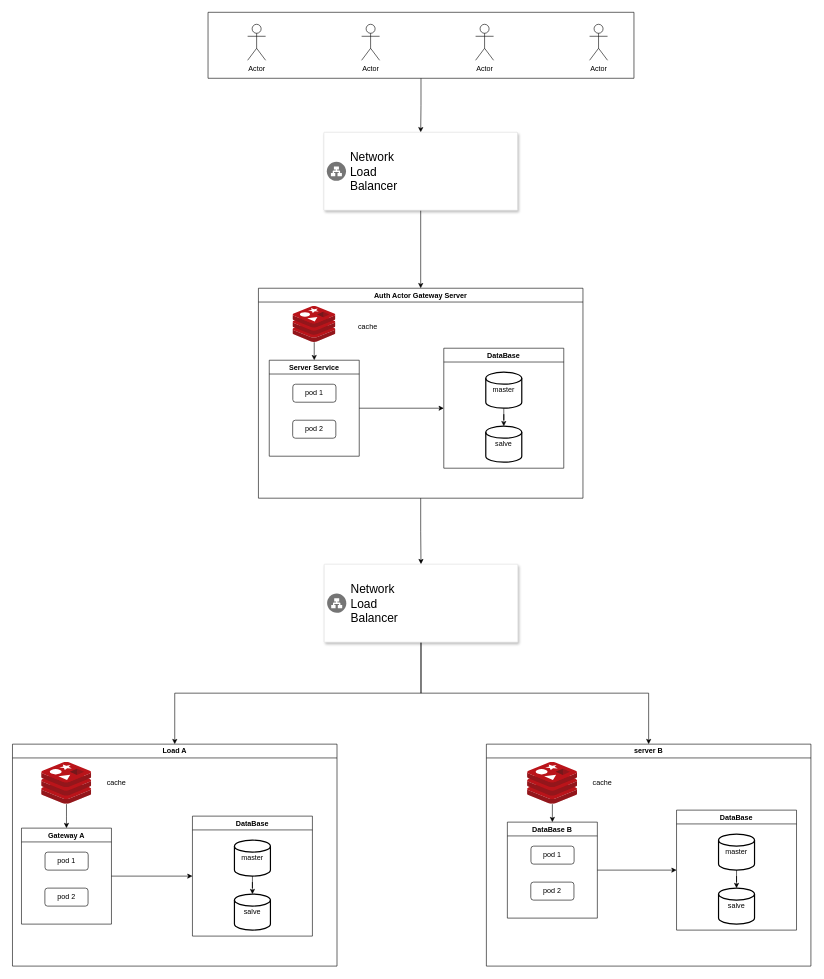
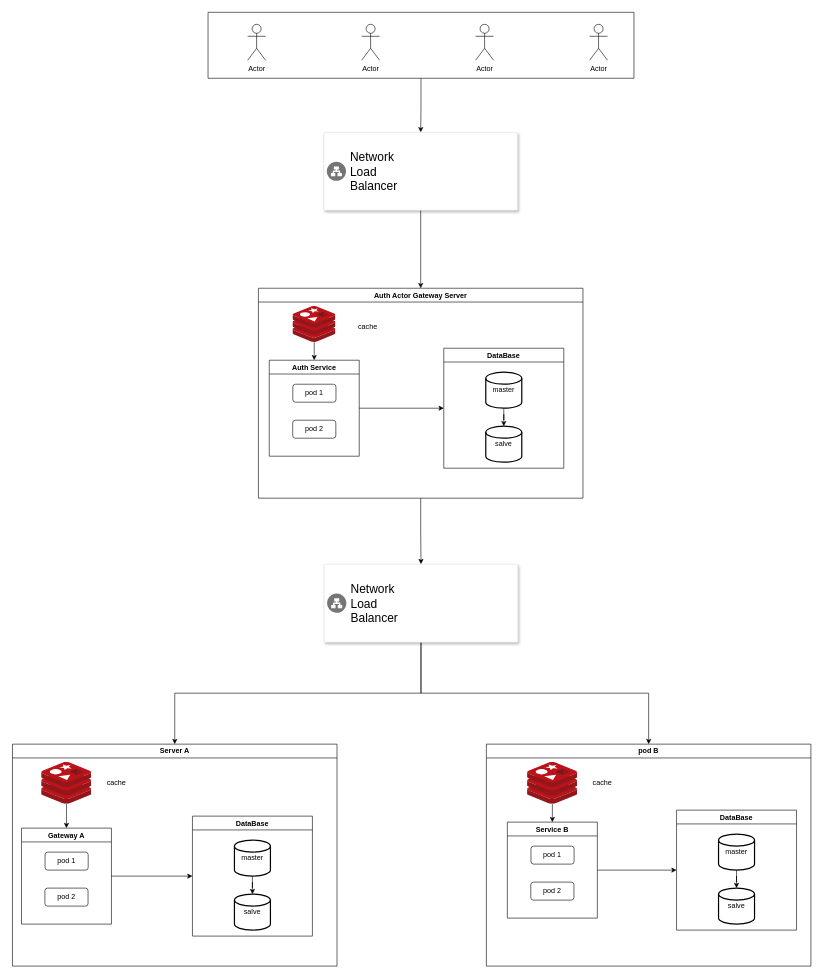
node "Server Service": label "Server Service" -> "Auth Service"
node "Load A": label "Load A" -> "Server A"
node "server B": label "server B" -> "pod B"
node "DataBase B": label "DataBase B" -> "Service B"
